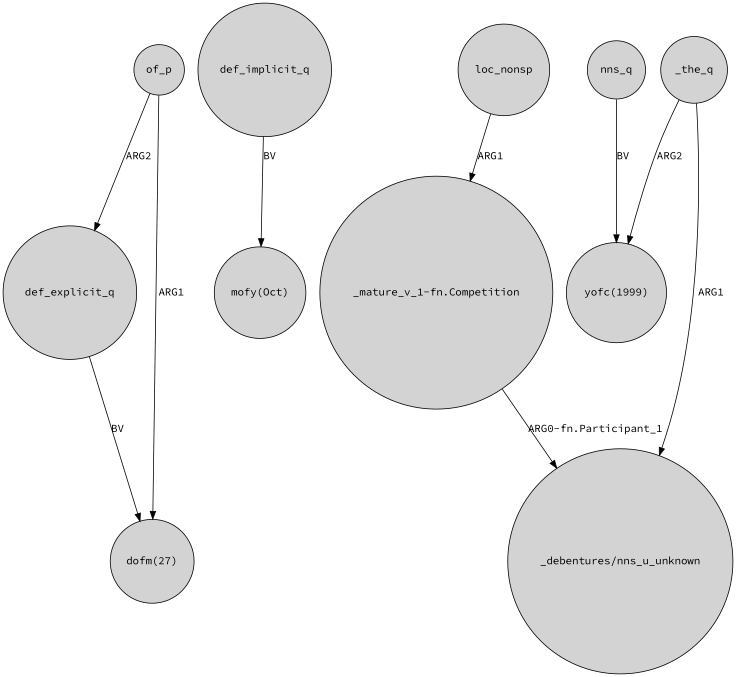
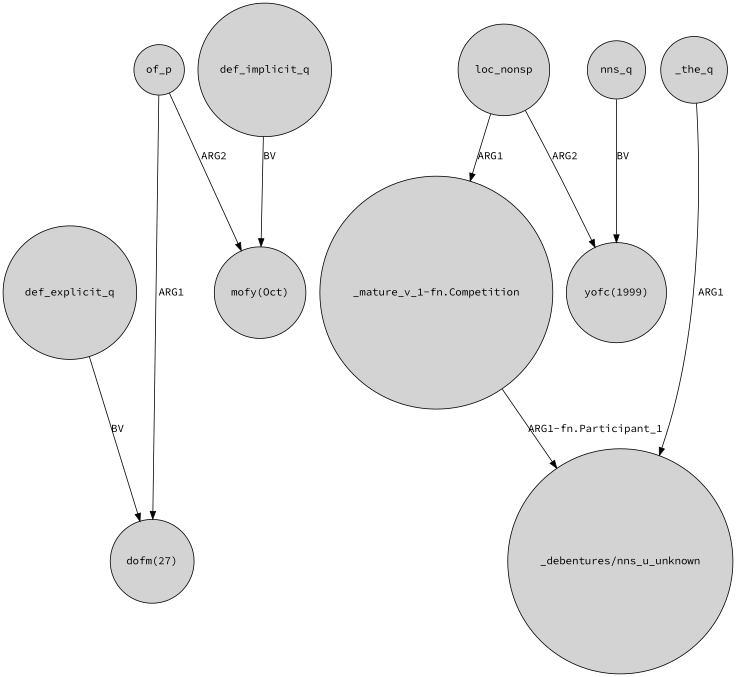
edge "of_p" -> "def_explicit_q": now "of_p" -> "mofy(Oct)"
edge "_the_q" -> "yofc(1999)": now "loc_nonsp" -> "yofc(1999)"
edge "_mature_v_1-fn.Competition" -> "_debentures/nns_u_unknown": label "ARG0-fn.Participant_1" -> "ARG1-fn.Participant_1"
